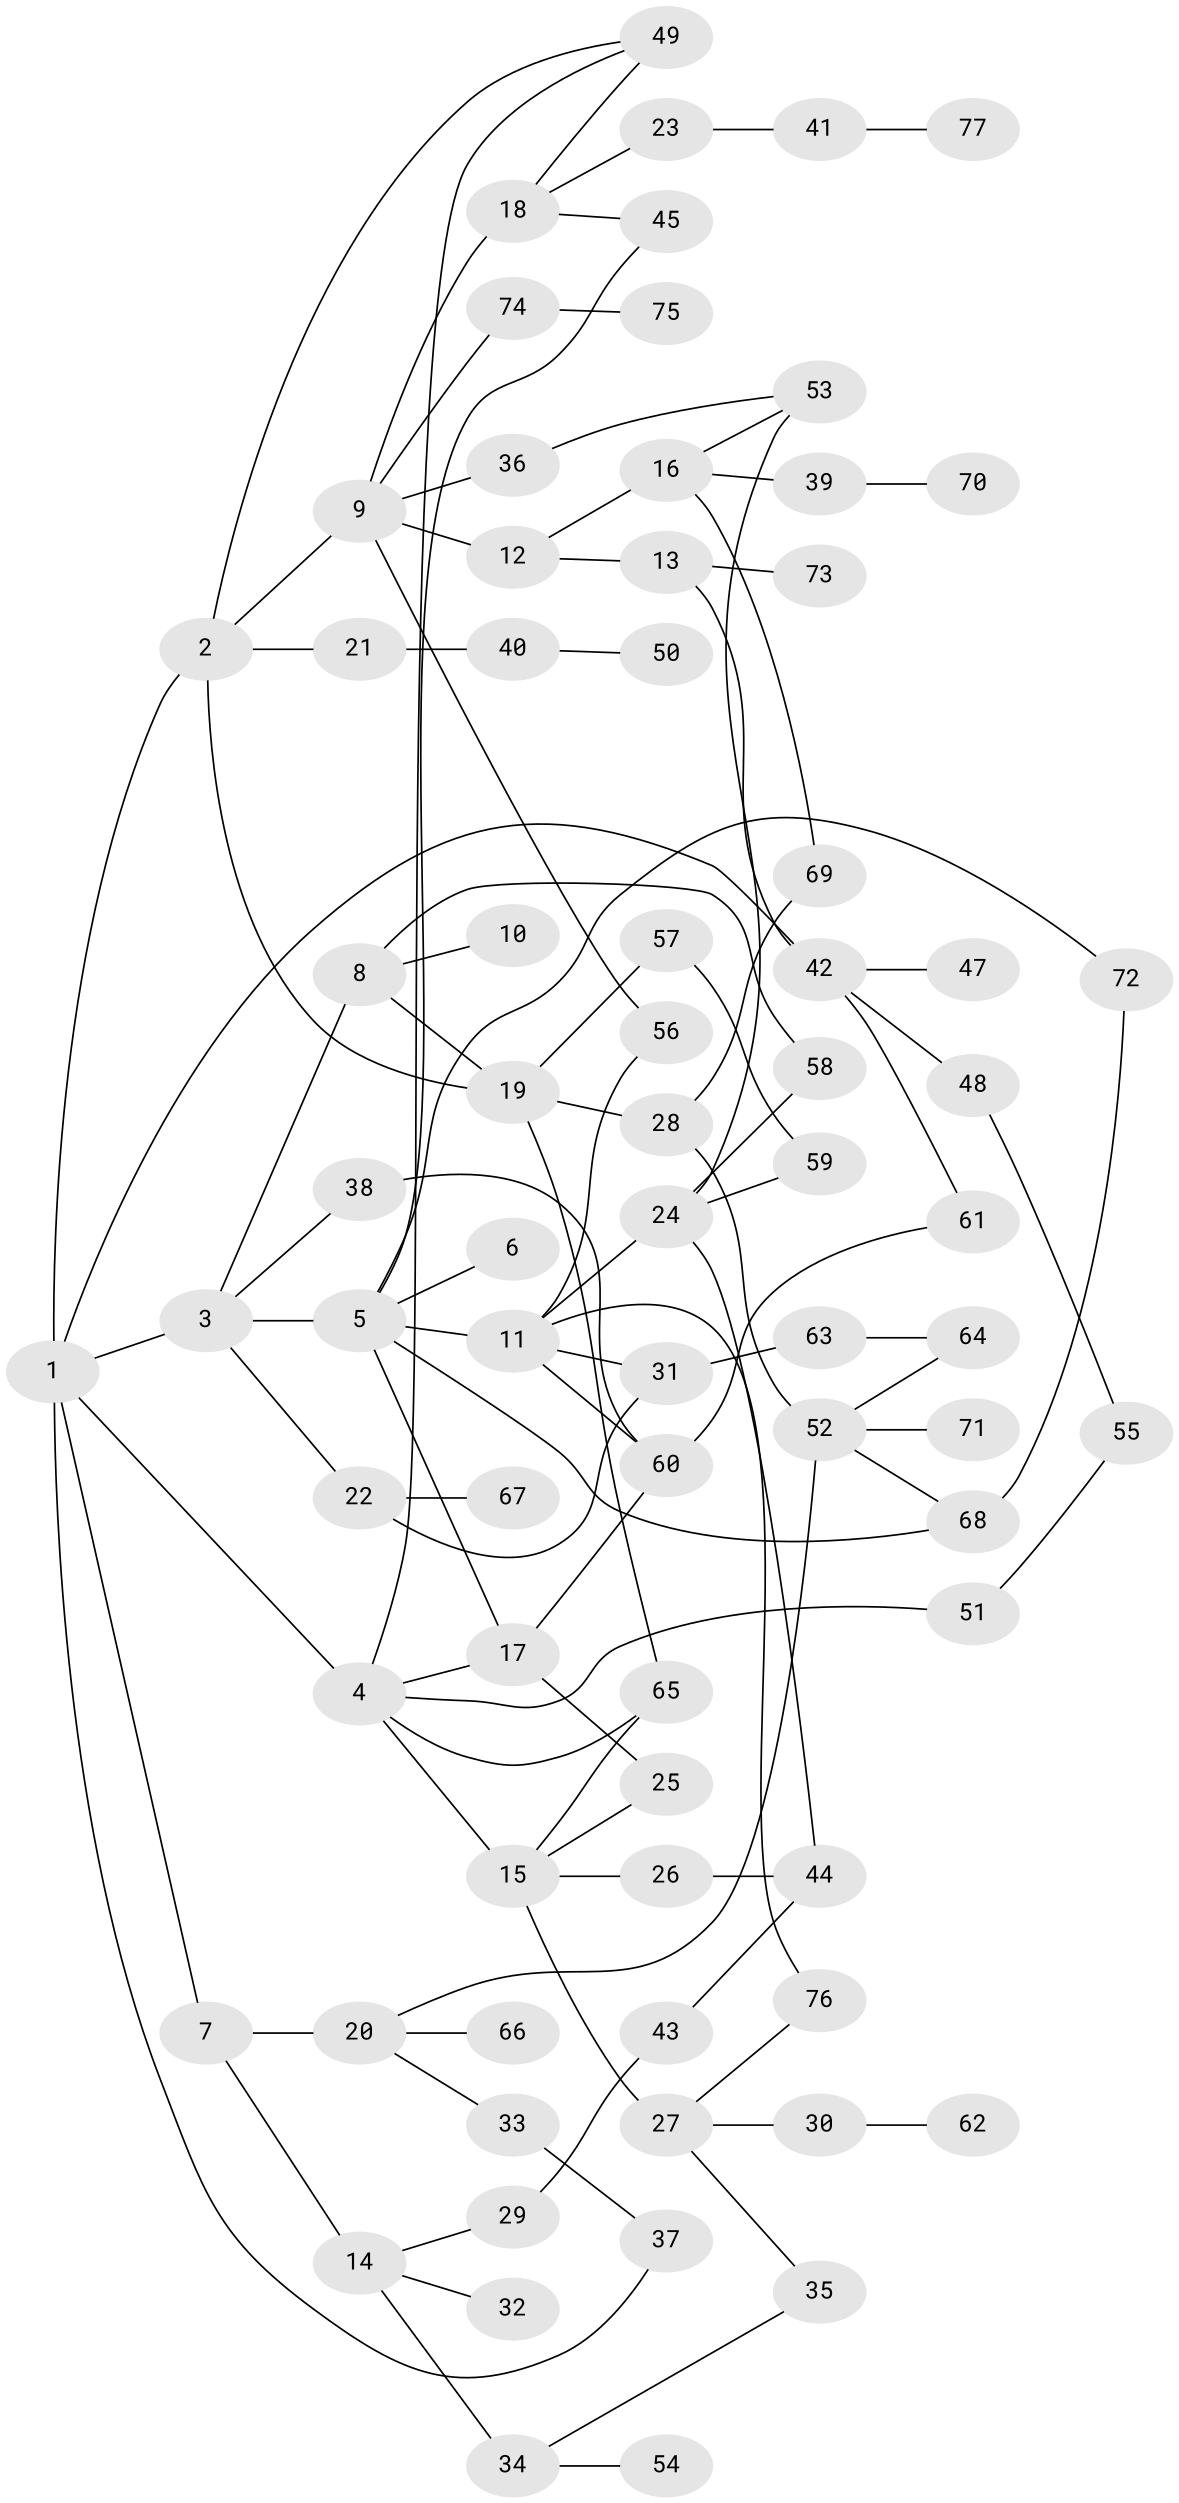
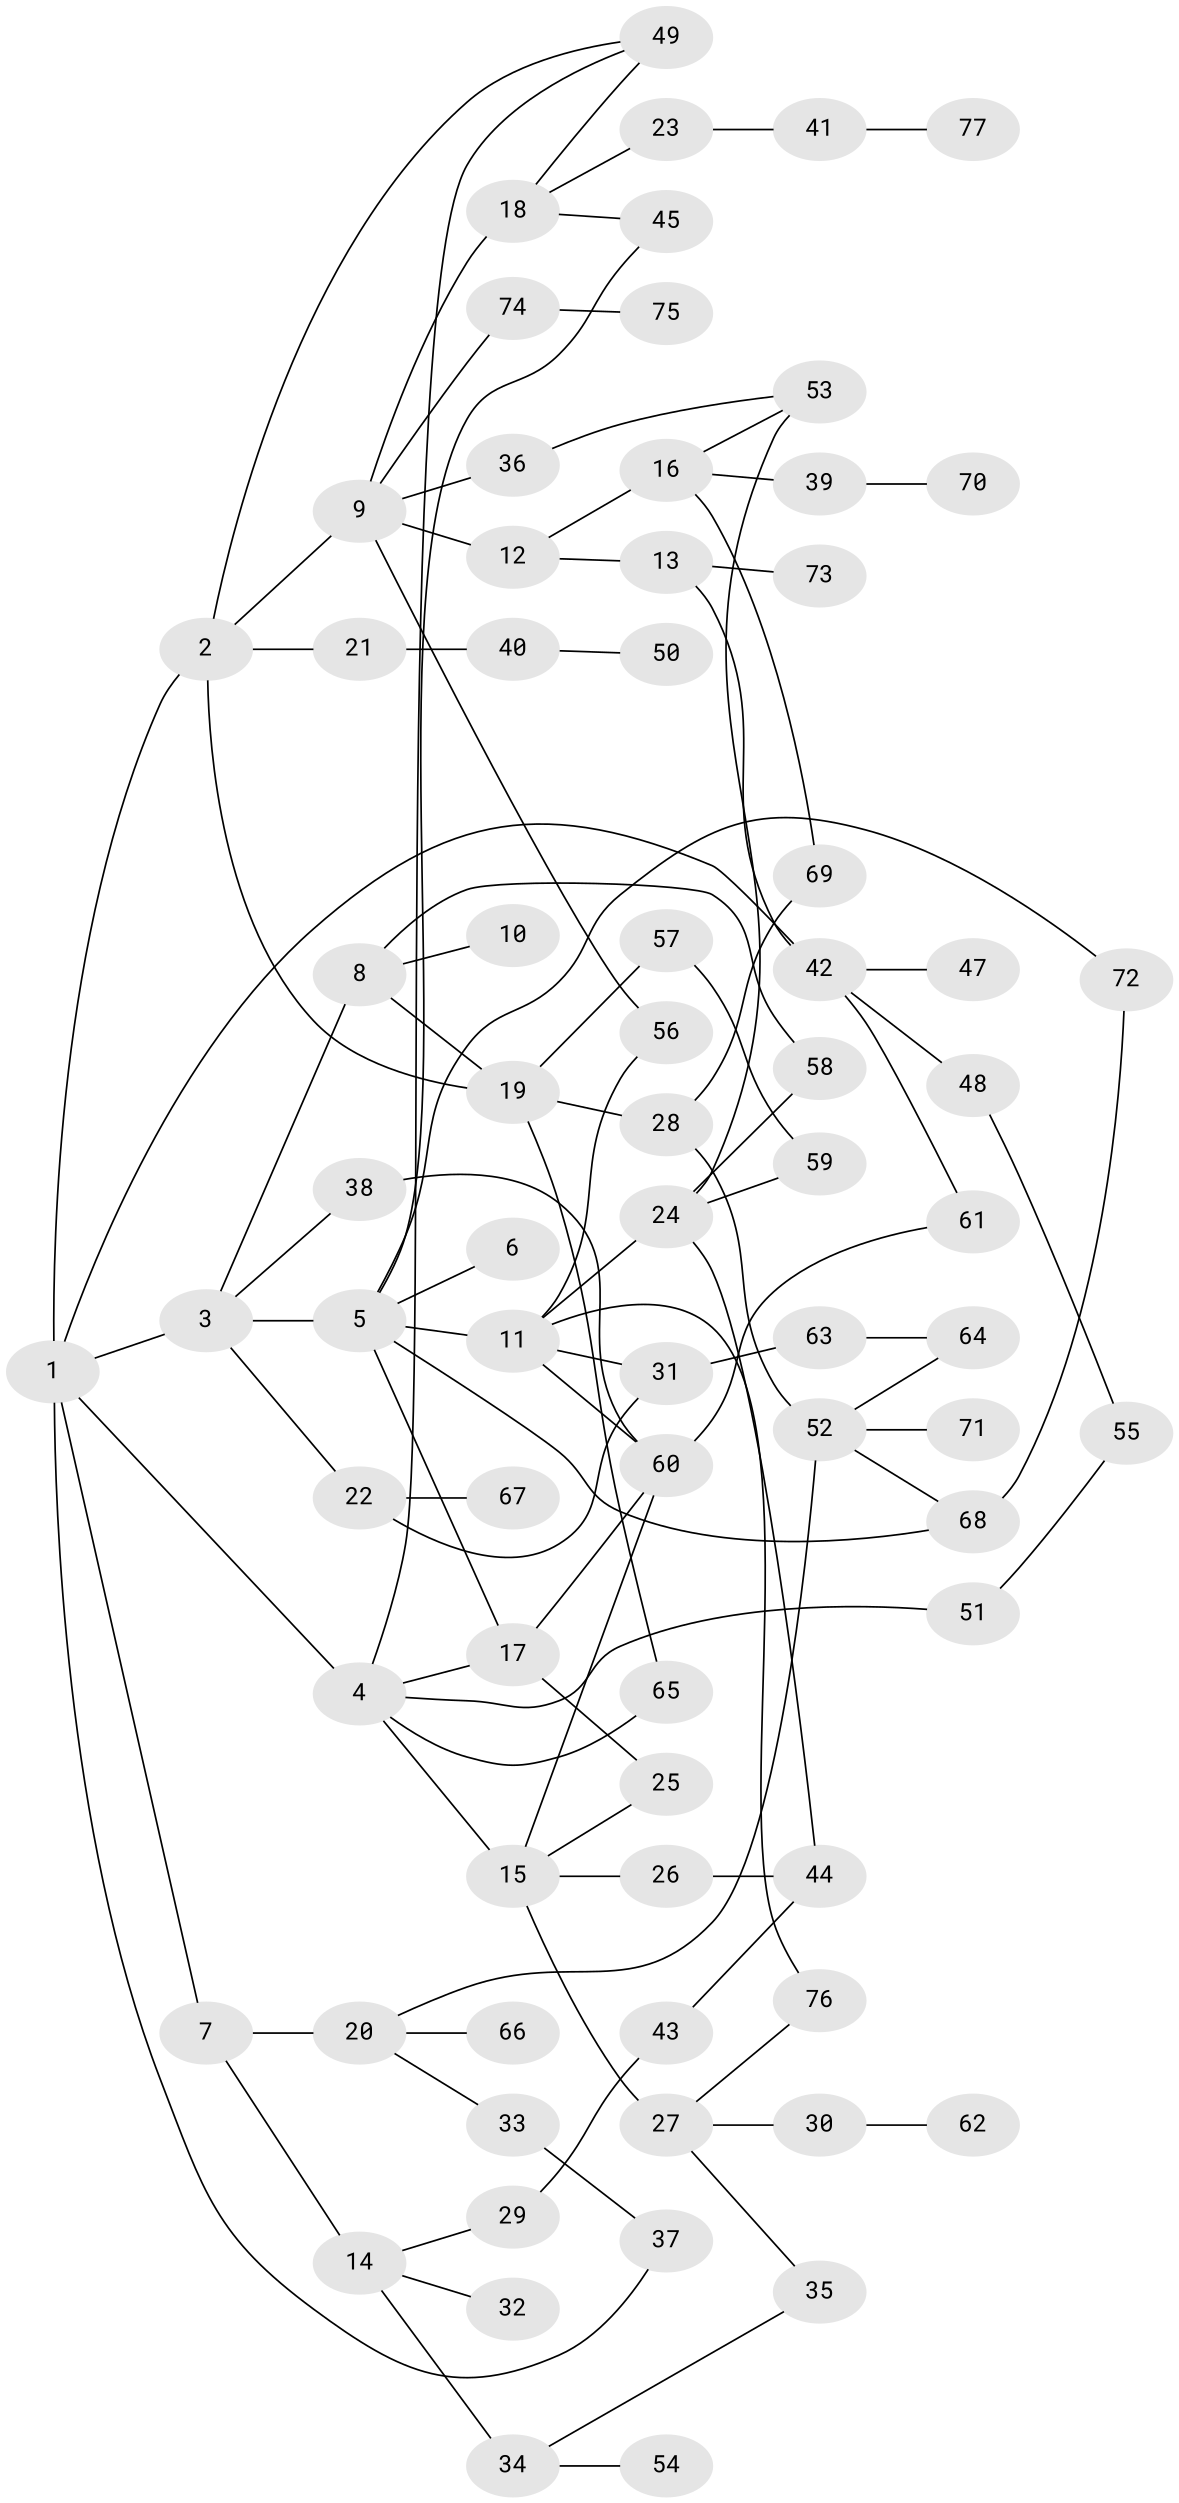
edge "65" -- "15": now "60" -- "15"
